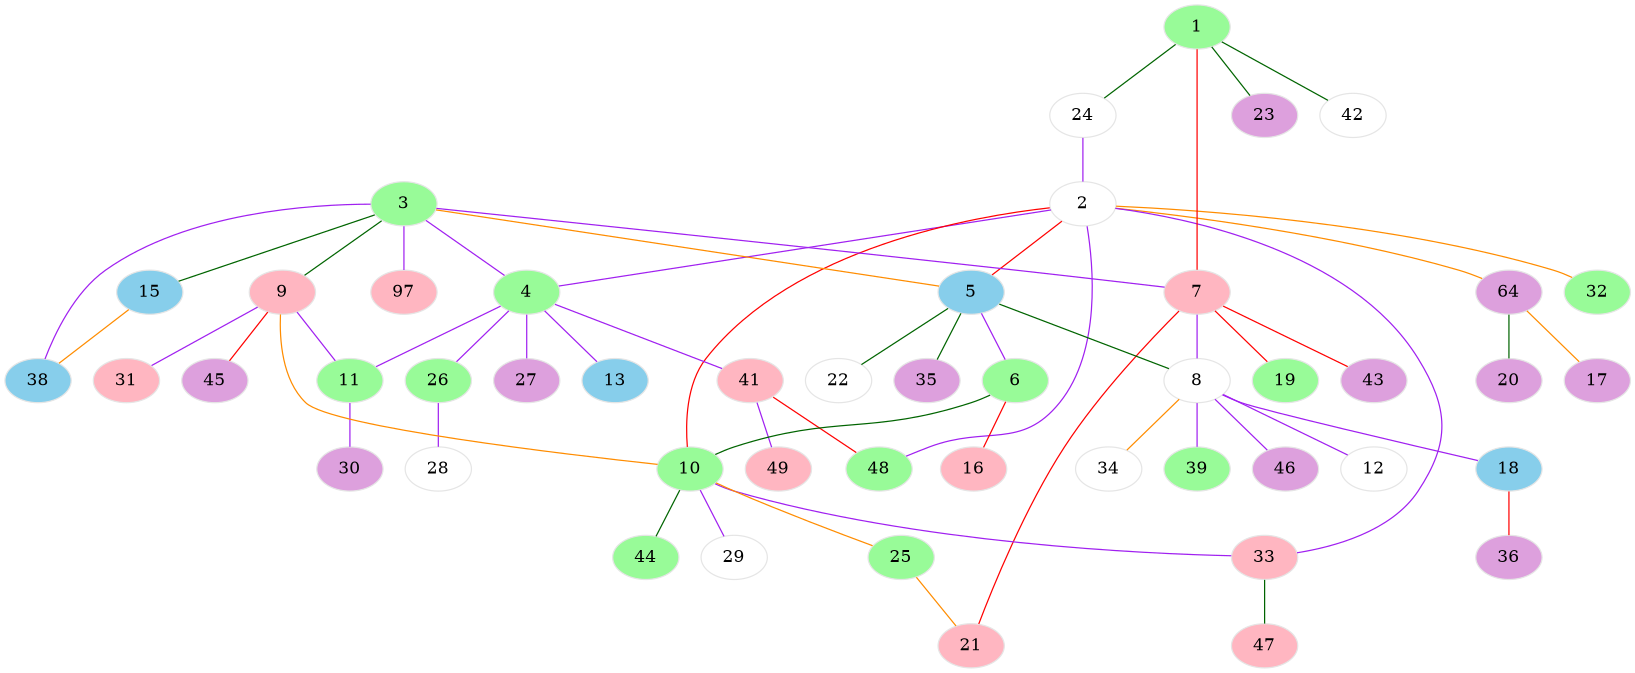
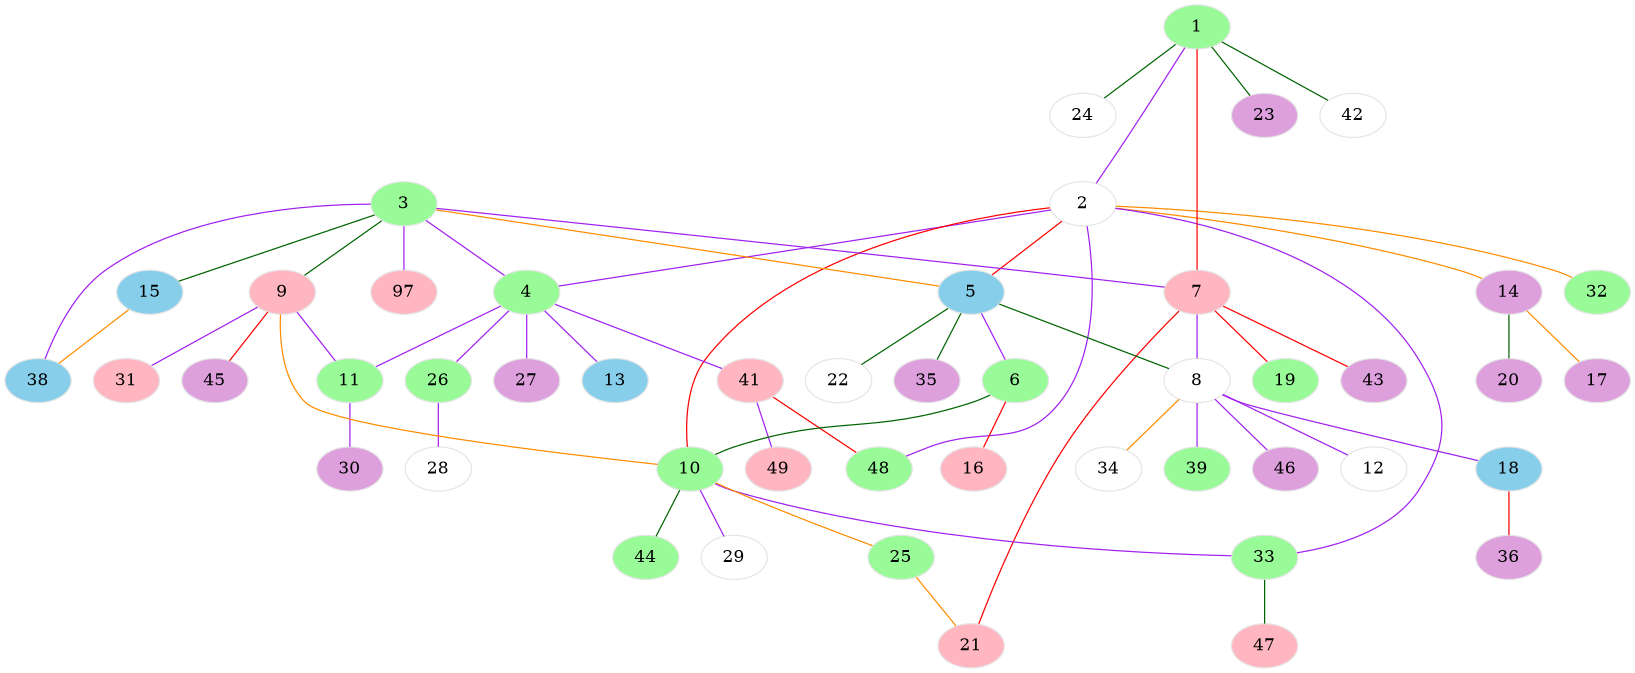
edge "24" -- "2": now "1" -- "2"
node "64": label "64" -> "14"
node "33": fillcolor lightpink -> palegreen
